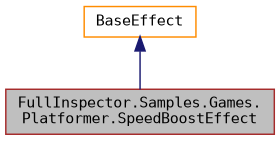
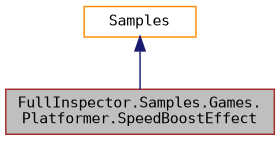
node "BaseEffect": label "BaseEffect" -> "Samples"
